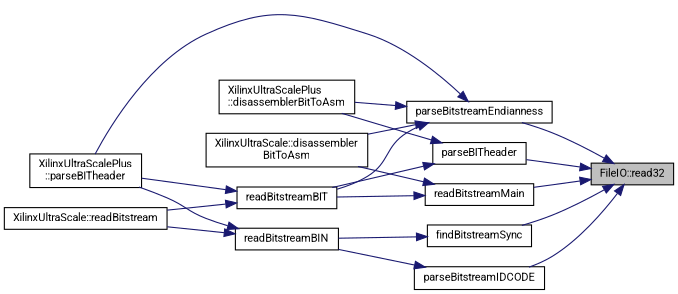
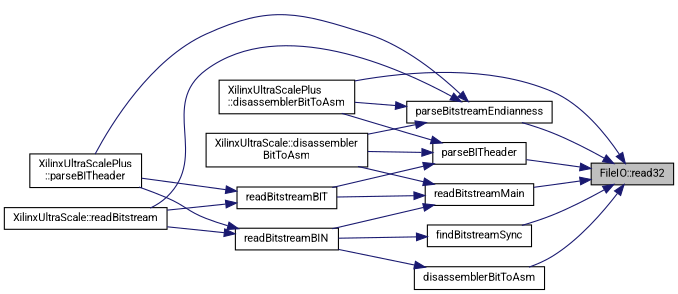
edge "XilinxUltraScalePlus ::disassemblerBitToAsm" -> "FileIO::read32": added
edge "XilinxUltraScale::disassembler BitToAsm" -> "parseBITheader": added
edge "readBitstreamBIT" -> "parseBitstreamEndianness": now "XilinxUltraScale::readBitstream" -> "parseBitstreamEndianness"
edge "readBitstreamBIN" -> "readBitstreamMain": added
node "parseBitstreamIDCODE": label "parseBitstreamIDCODE" -> "disassemblerBitToAsm"
